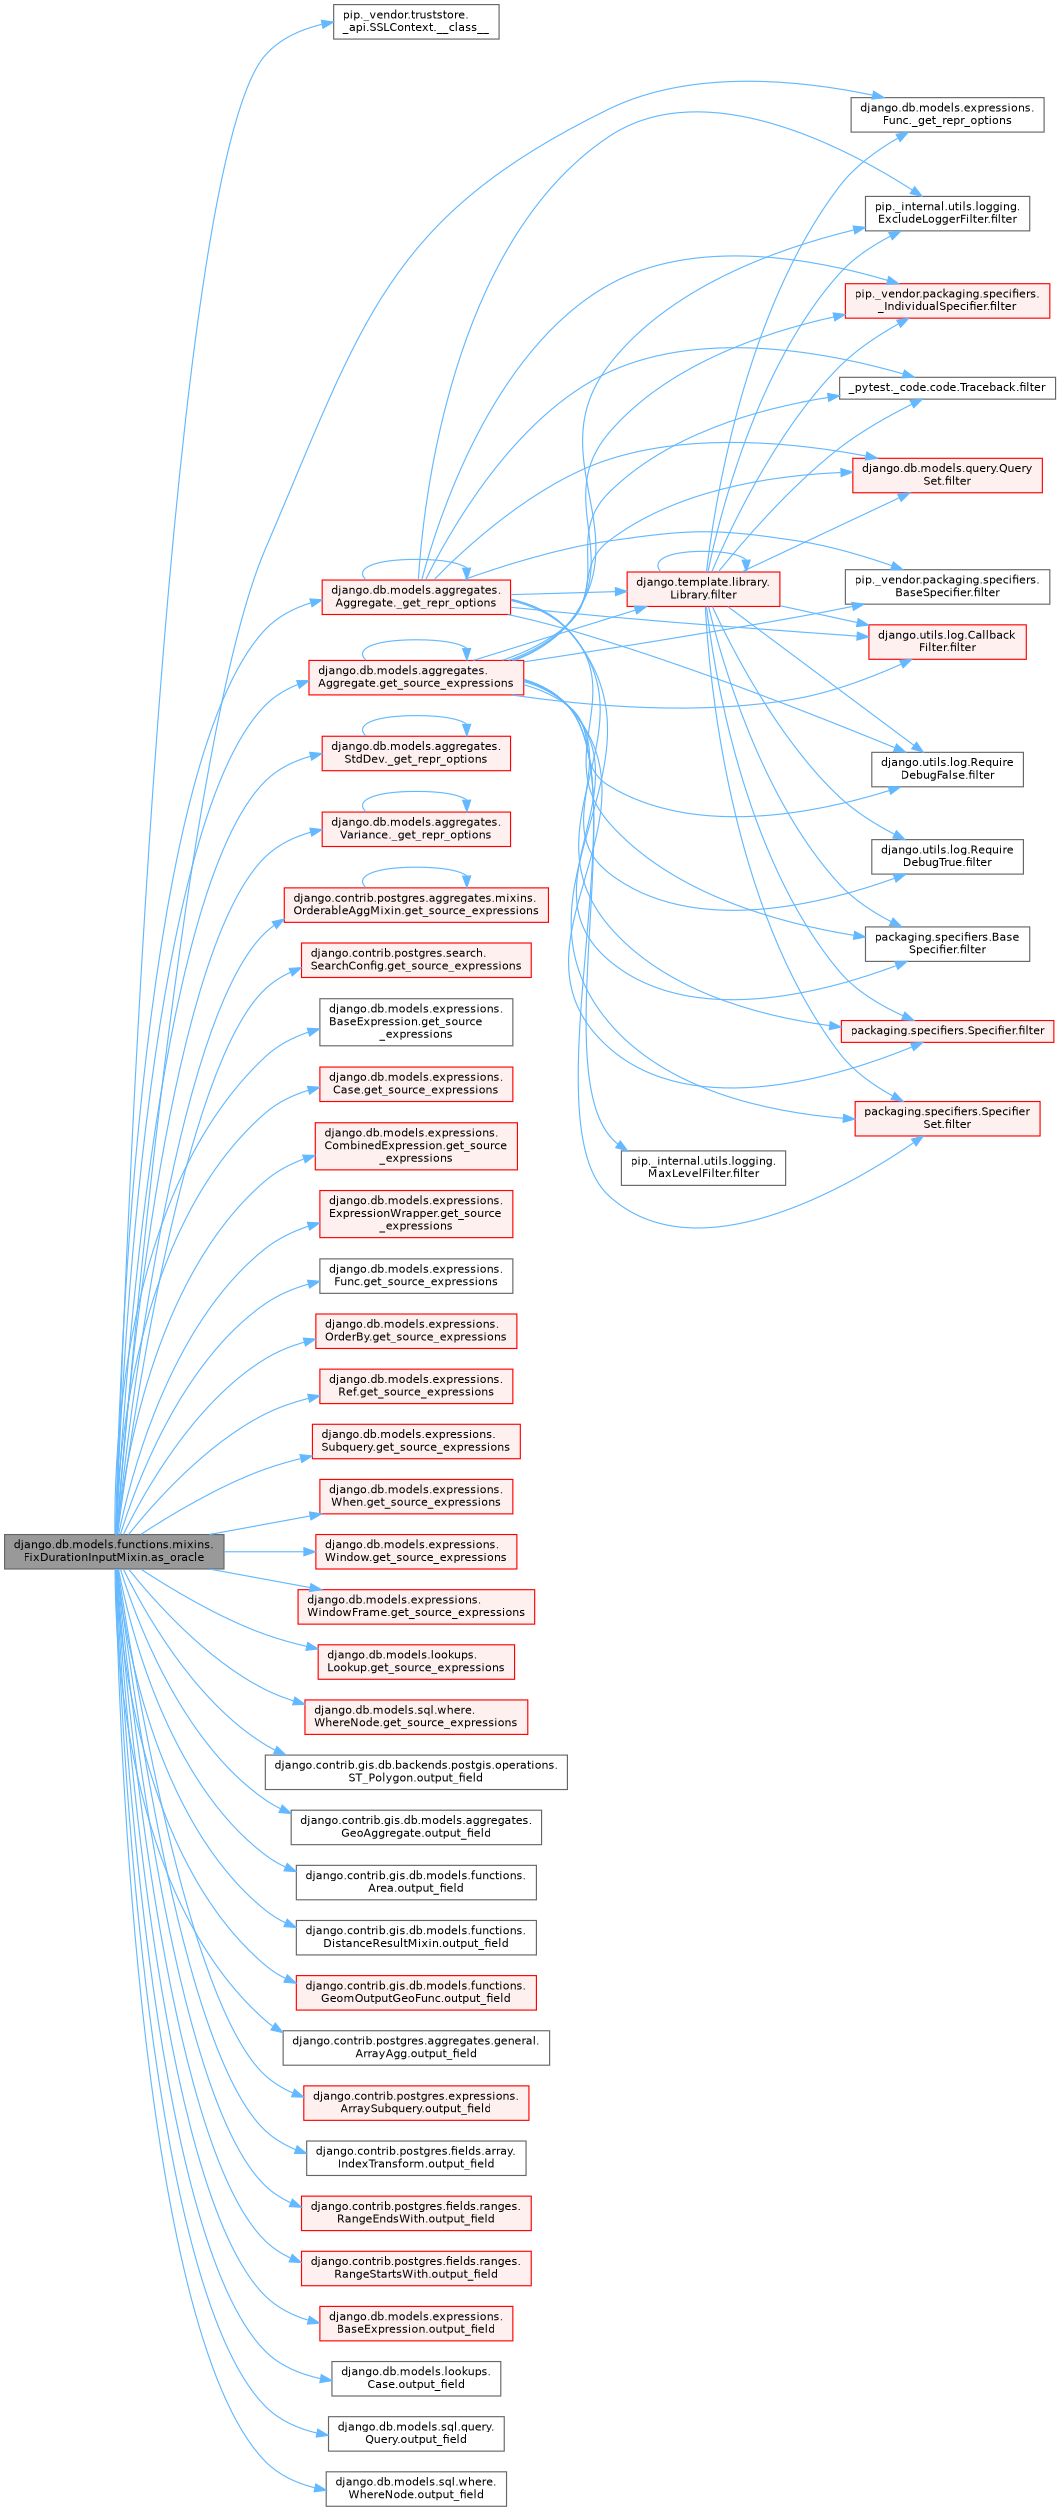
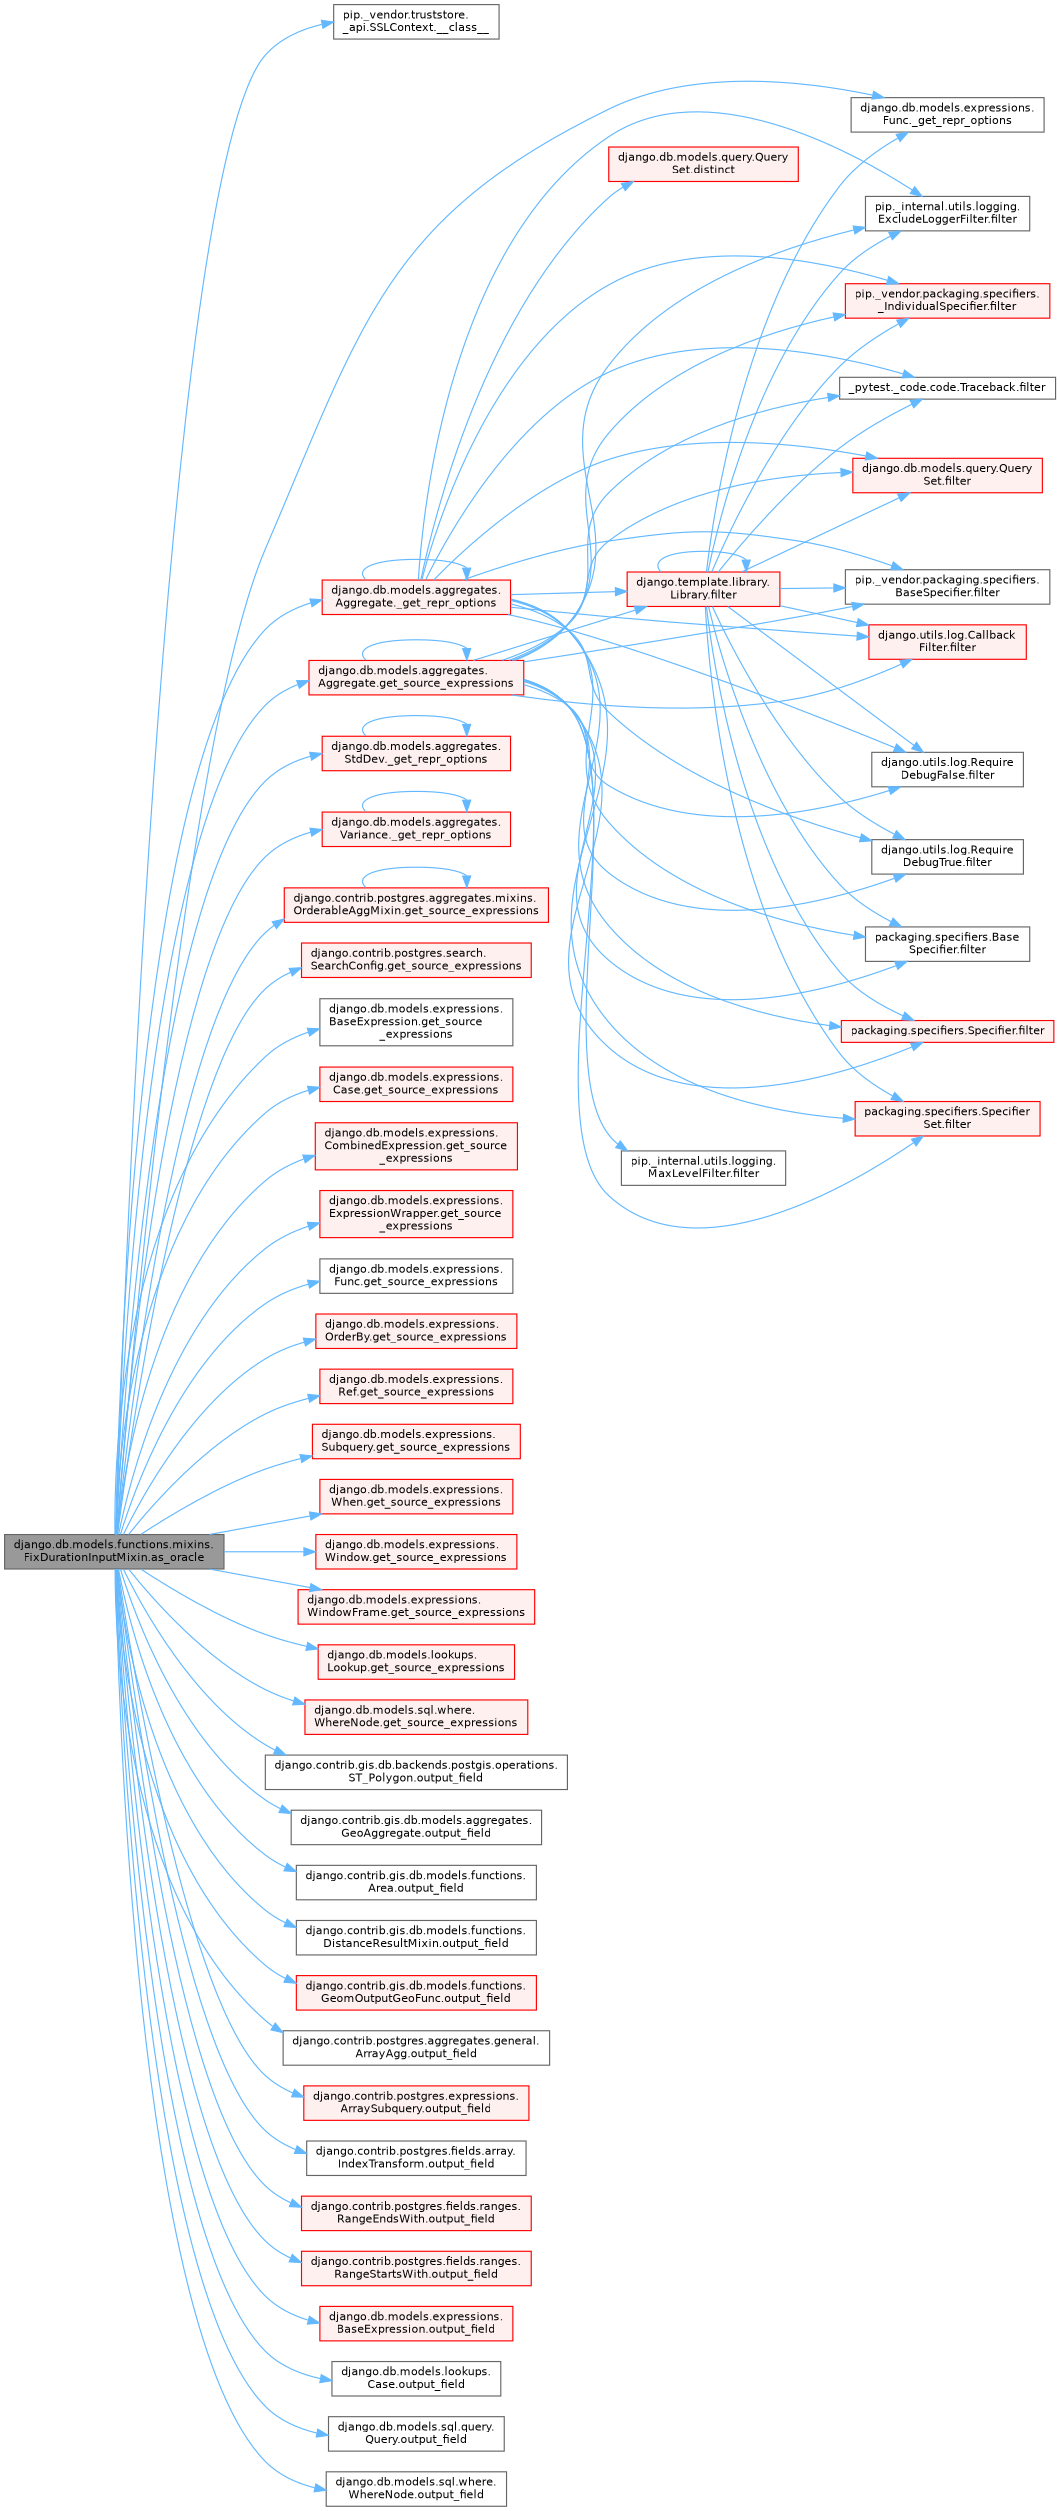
node "django.db.models.query.Query Set.distinct": added
edge "django.template.library. Library.filter" -> "pip._vendor.packaging.specifiers. BaseSpecifier.filter": added
edge "django.db.models.aggregates. Aggregate._get_repr_options" -> "django.utils.log.Require DebugTrue.filter": added
